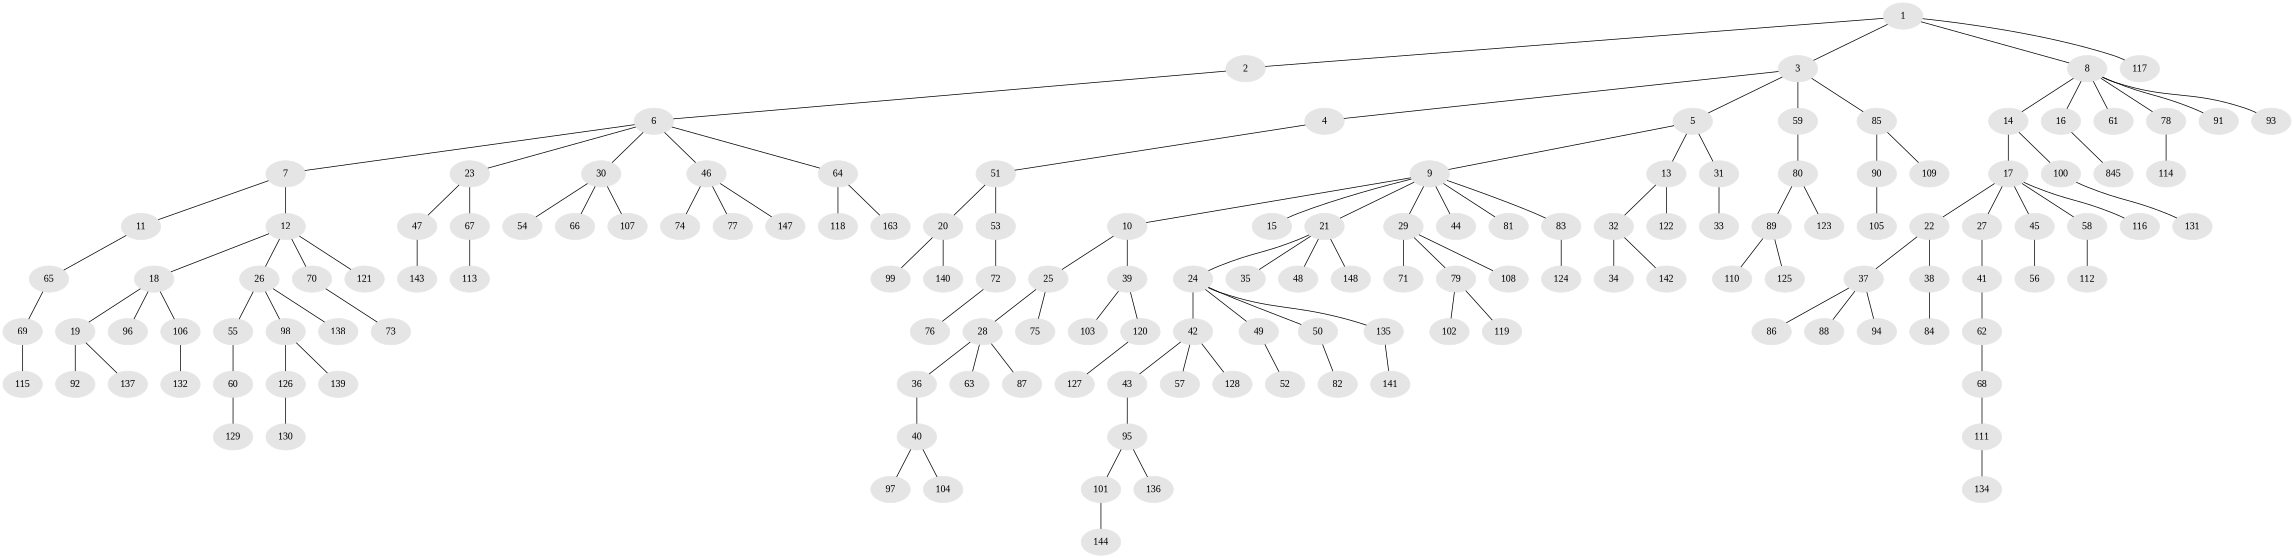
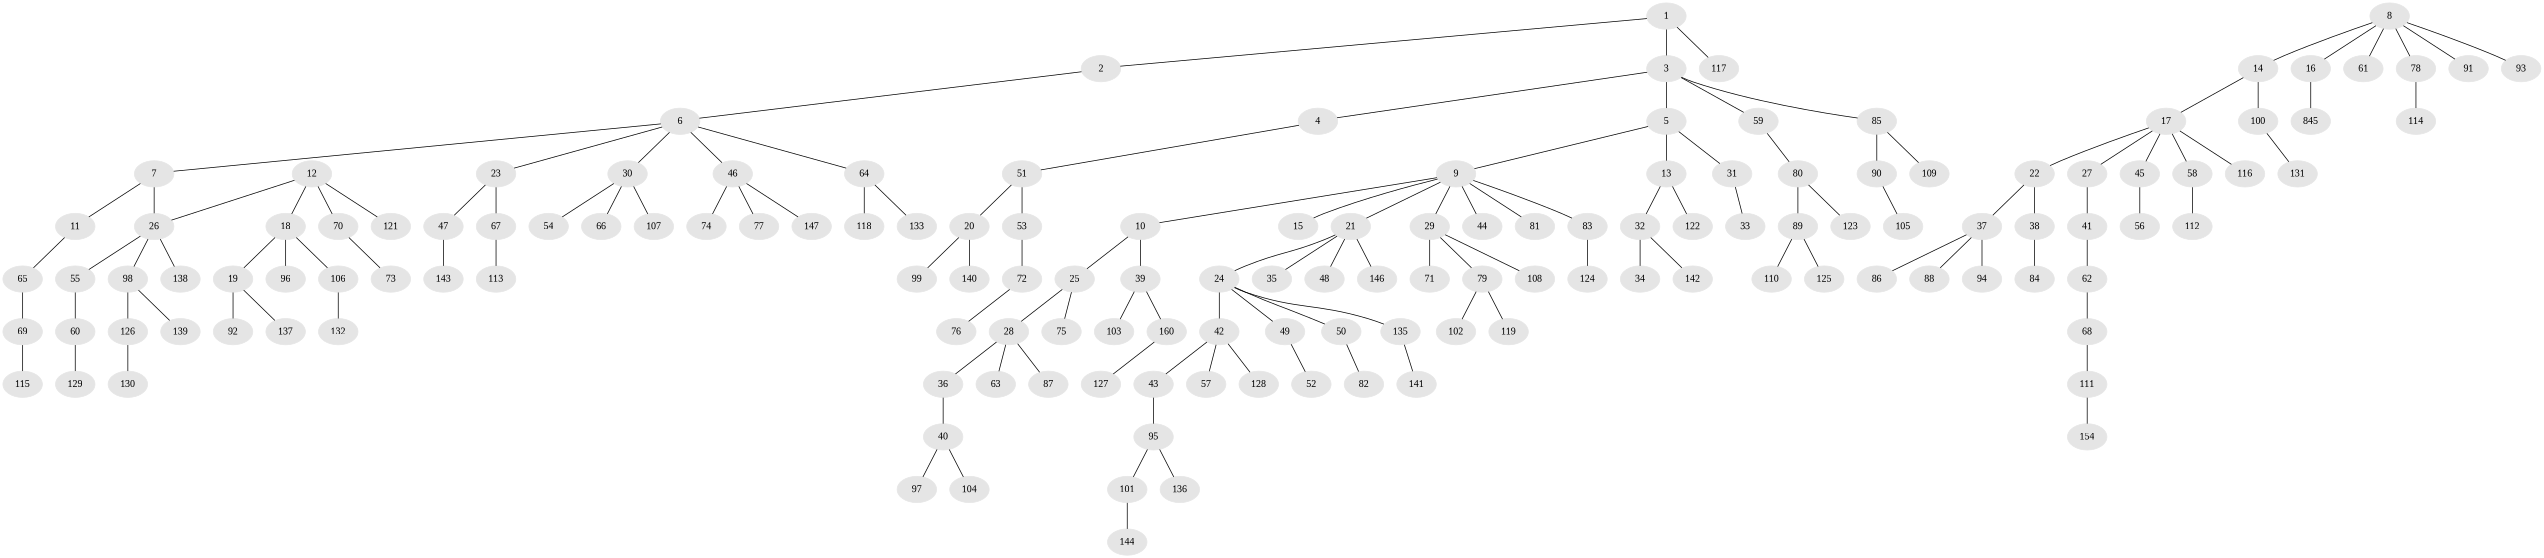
edge "1" -- "8": removed
edge "7" -- "12": now "7" -- "26"
node "163": label "163" -> "133"
node "148": label "148" -> "146"
node "120": label "120" -> "160"
node "134": label "134" -> "154"
